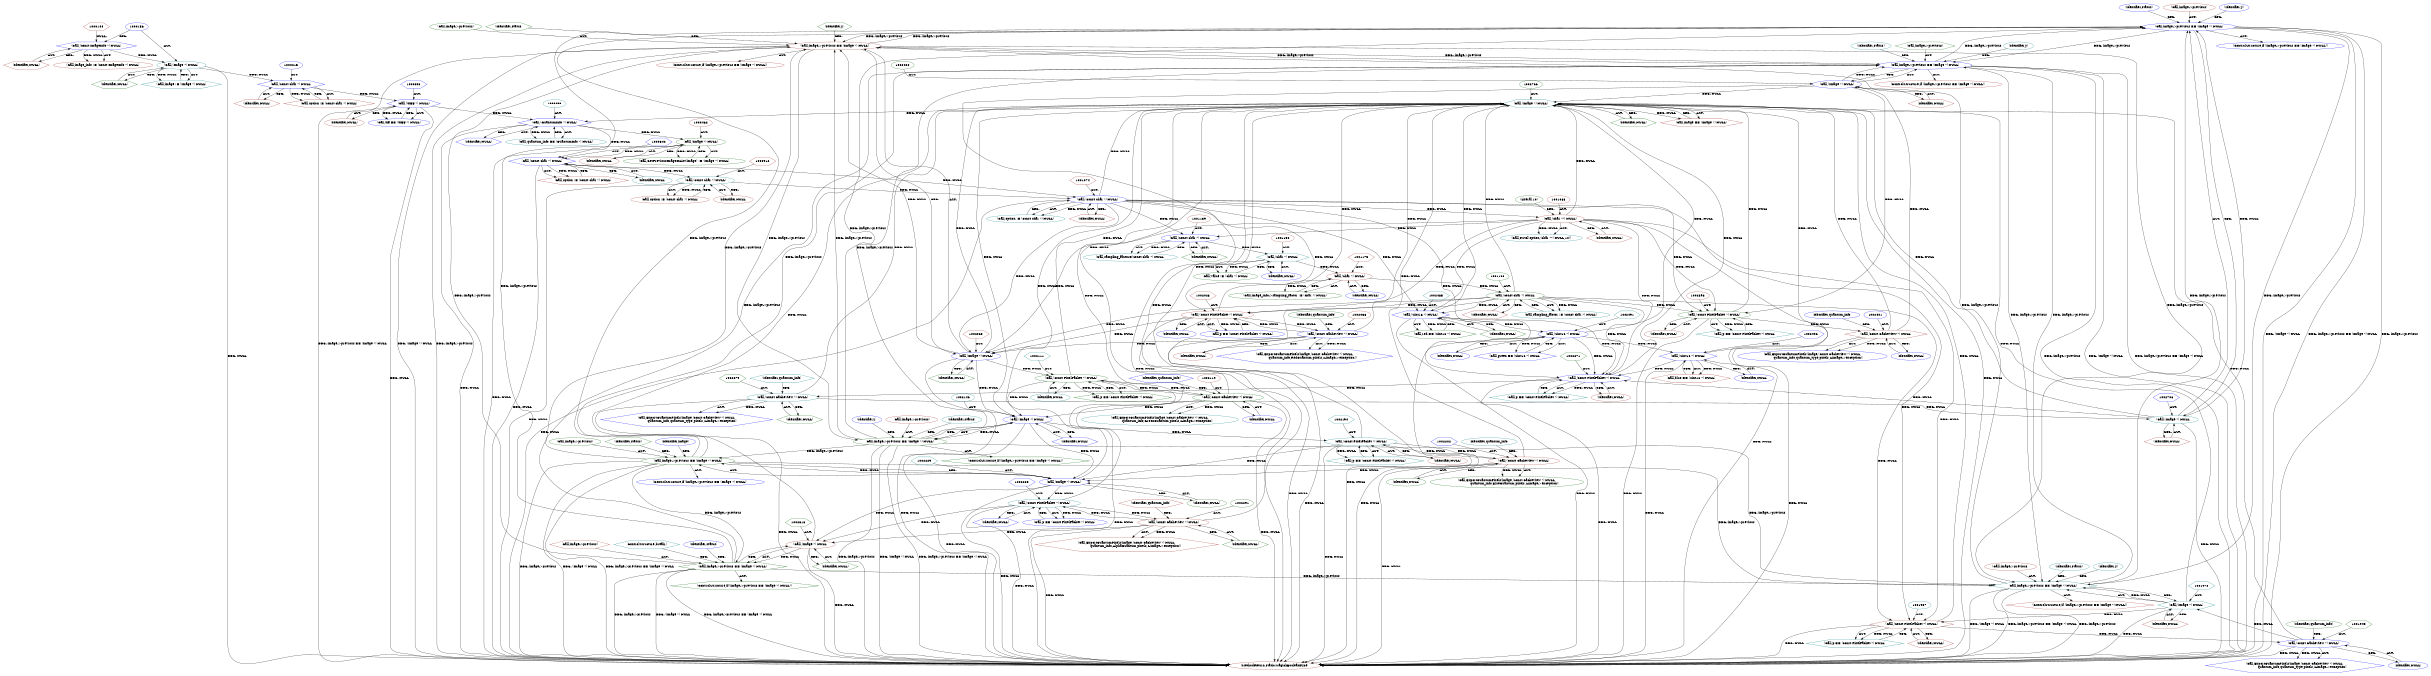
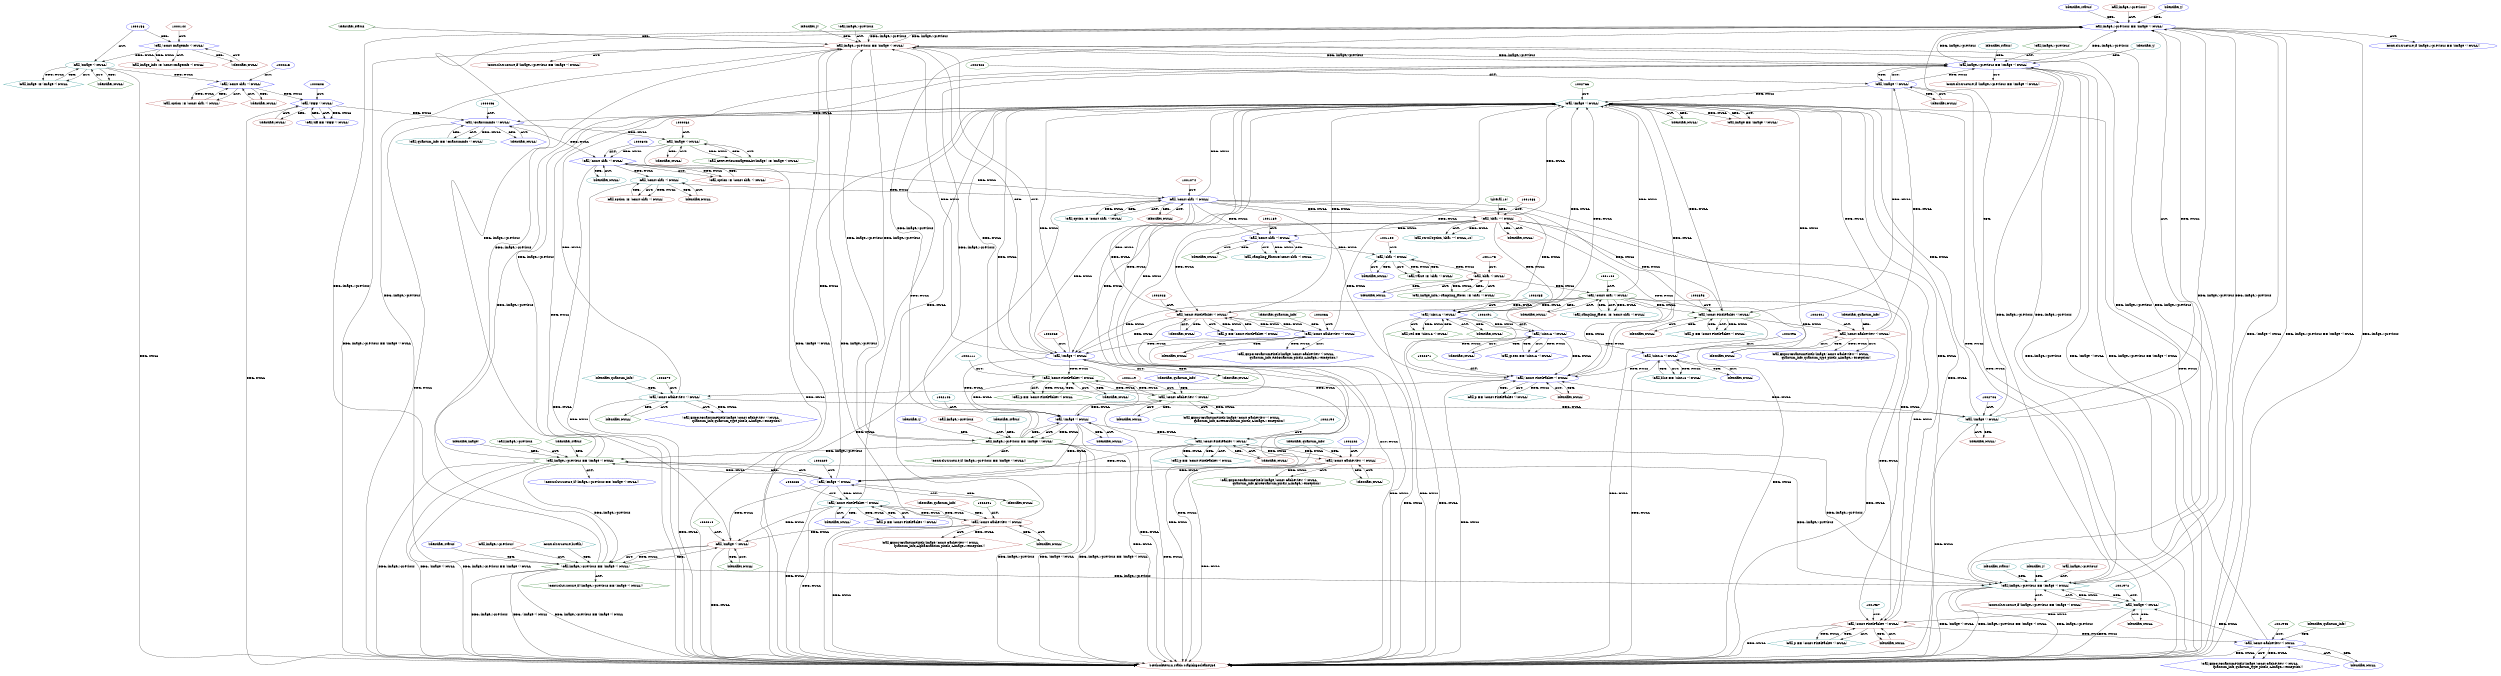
edge "1000144" -> "(Call,(const ImageInfo *) NULL)": label "NULL: " -> "AST: "
node "1000912": removed
node "(Call,blue == (uint16 *) NULL)": color brown -> teal
edge "(Call,(char **) NULL)" -> "(MethodReturn,static MagickBooleanType)": label "DDG: NULL" -> "AST: NULL"
